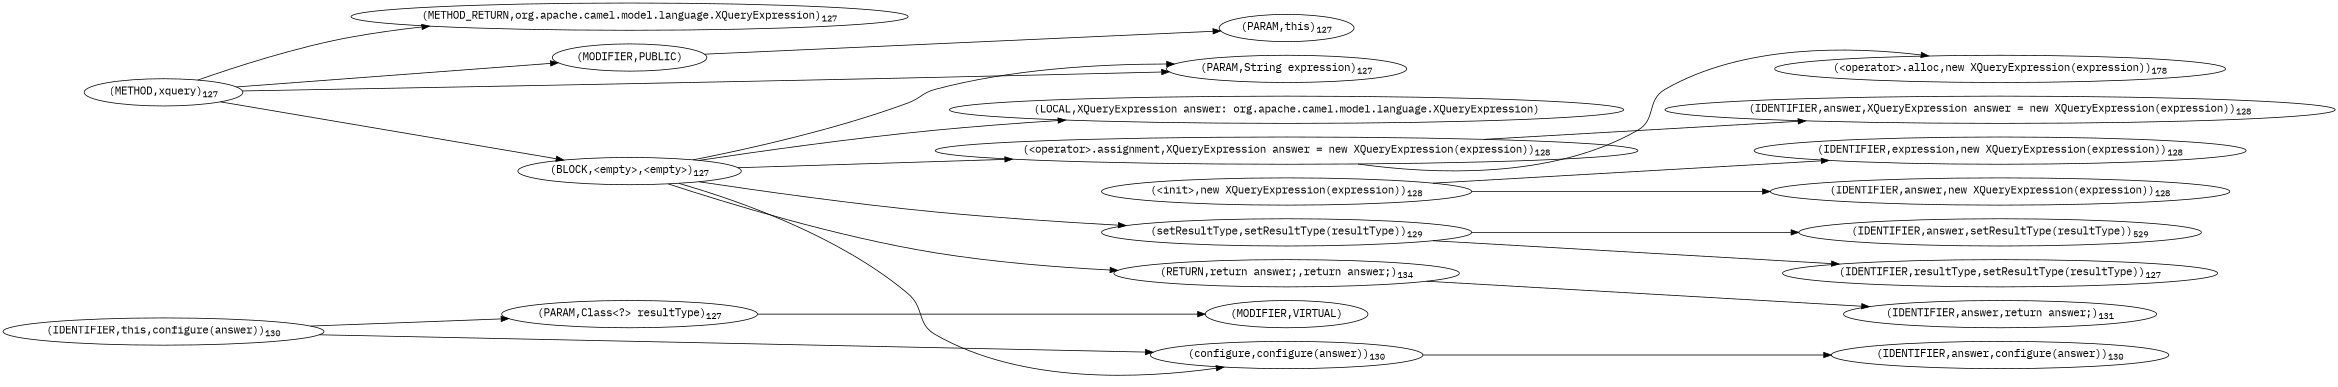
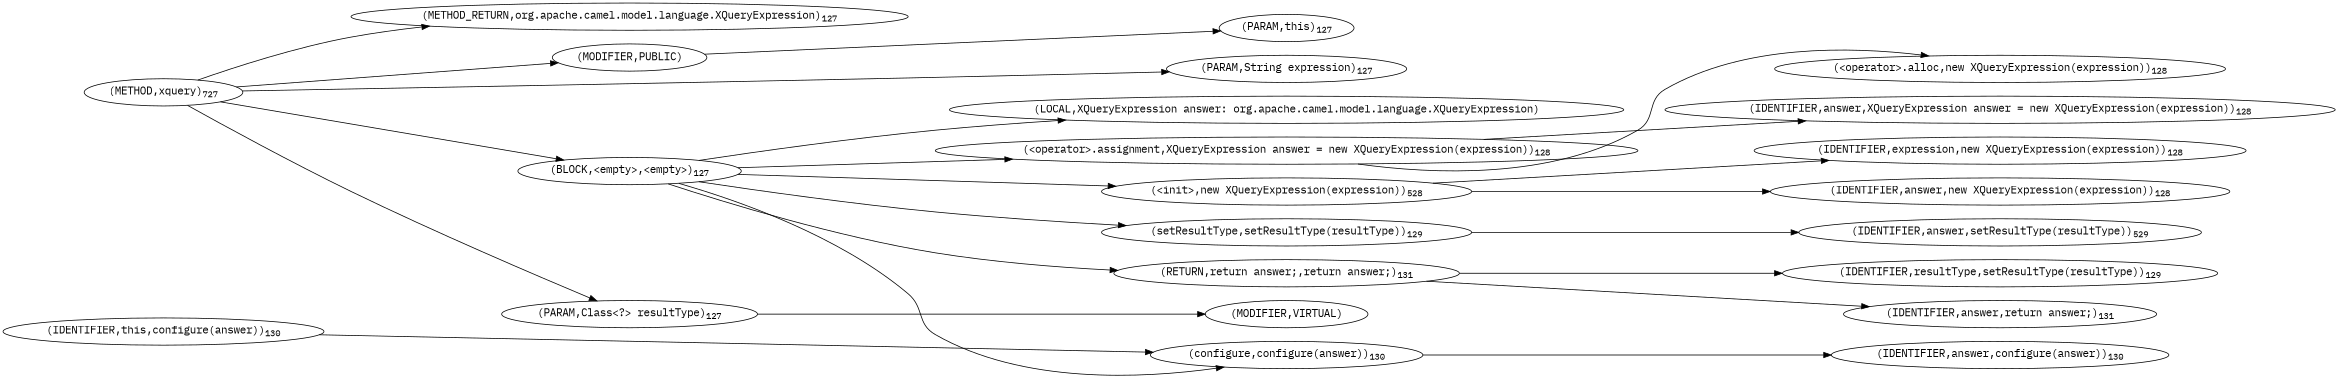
node "(<operator>.alloc,new XQueryExpression(expression))": text "178" -> "128"
node "(METHOD,xquery)": text "127" -> "727"
edge "(BLOCK,<empty>,<empty>)" -> "(PARAM,String expression)": now "(BLOCK,<empty>,<empty>)" -> "(<init>,new XQueryExpression(expression))"
node "(<init>,new XQueryExpression(expression))": text "128" -> "528"
edge "(setResultType,setResultType(resultType))" -> "(IDENTIFIER,resultType,setResultType(resultType))": now "(RETURN,return answer;,return answer;)" -> "(IDENTIFIER,resultType,setResultType(resultType))"
node "(RETURN,return answer;,return answer;)": text "134" -> "131"
node "(IDENTIFIER,resultType,setResultType(resultType))": text "127" -> "129"
edge "(IDENTIFIER,this,configure(answer))" -> "(PARAM,Class<?> resultType)": now "(METHOD,xquery)" -> "(PARAM,Class<?> resultType)"
